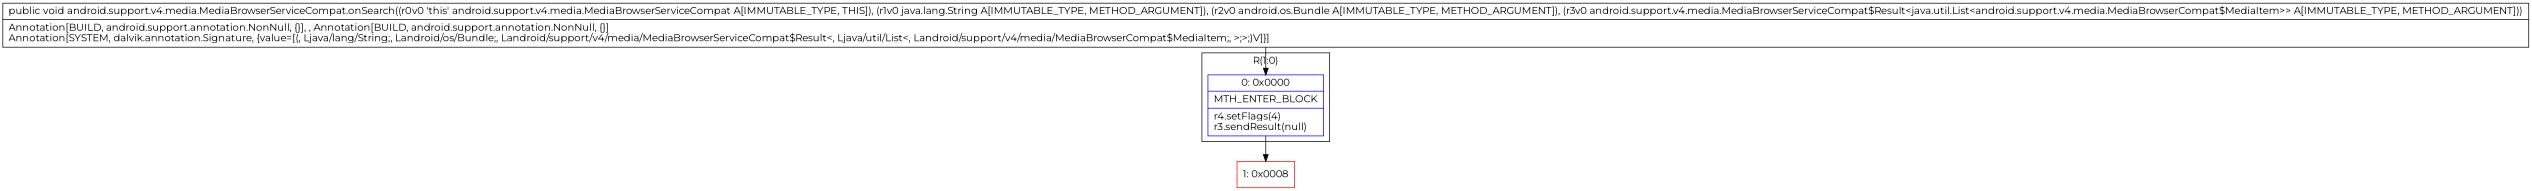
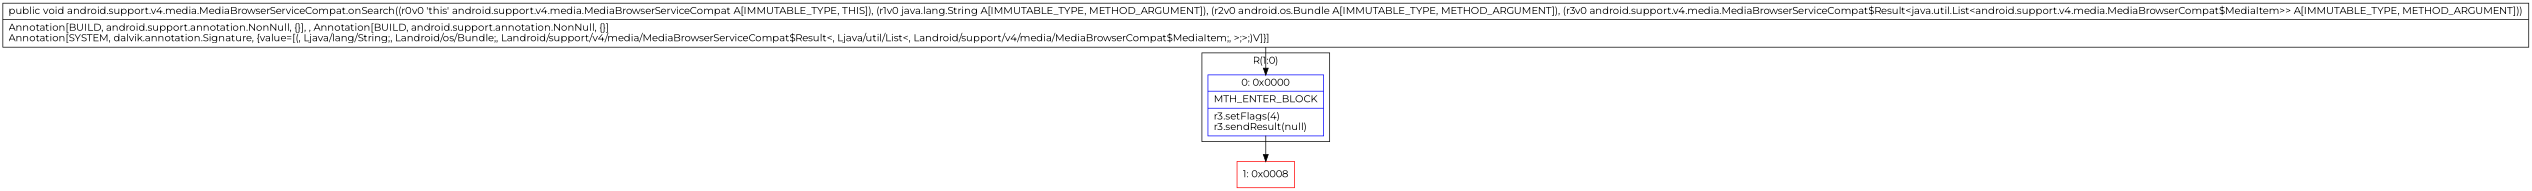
node "0: 0x0000": text "r4.setFlags(4)" -> "r3.setFlags(4)"
